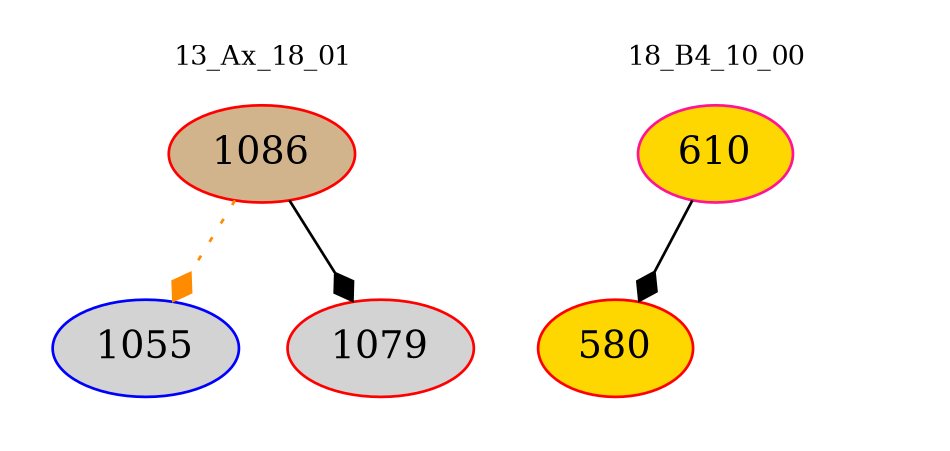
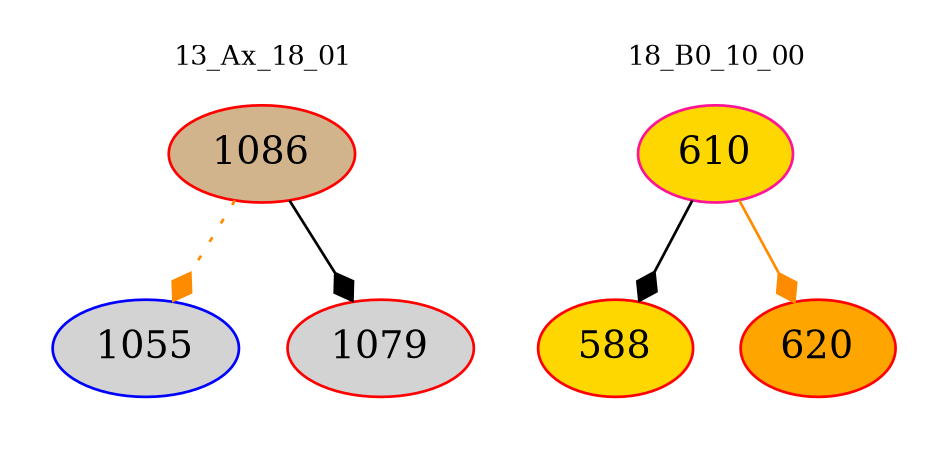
cluster "18_B4_10_00": label "18_B4_10_00" -> "18_B0_10_00"
node "580": label "580" -> "588"
node "620": added
